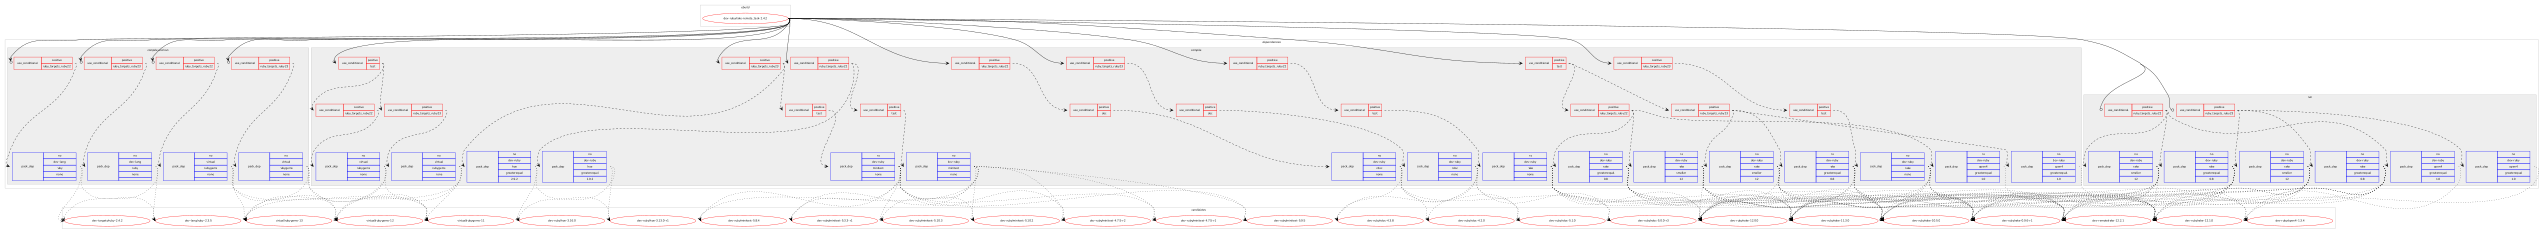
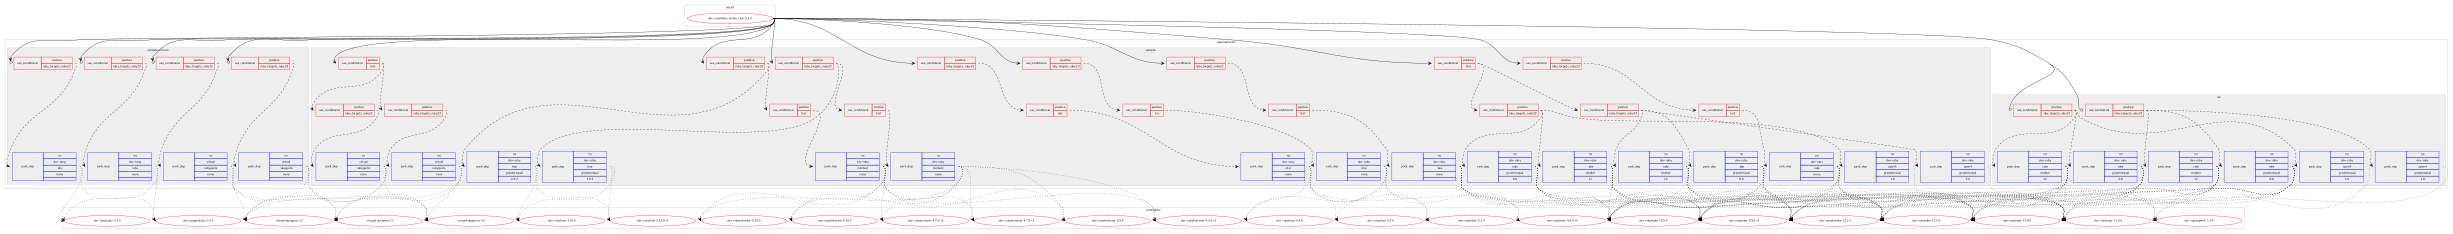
node "dev-ruby/minitest-5.8.4": removed
